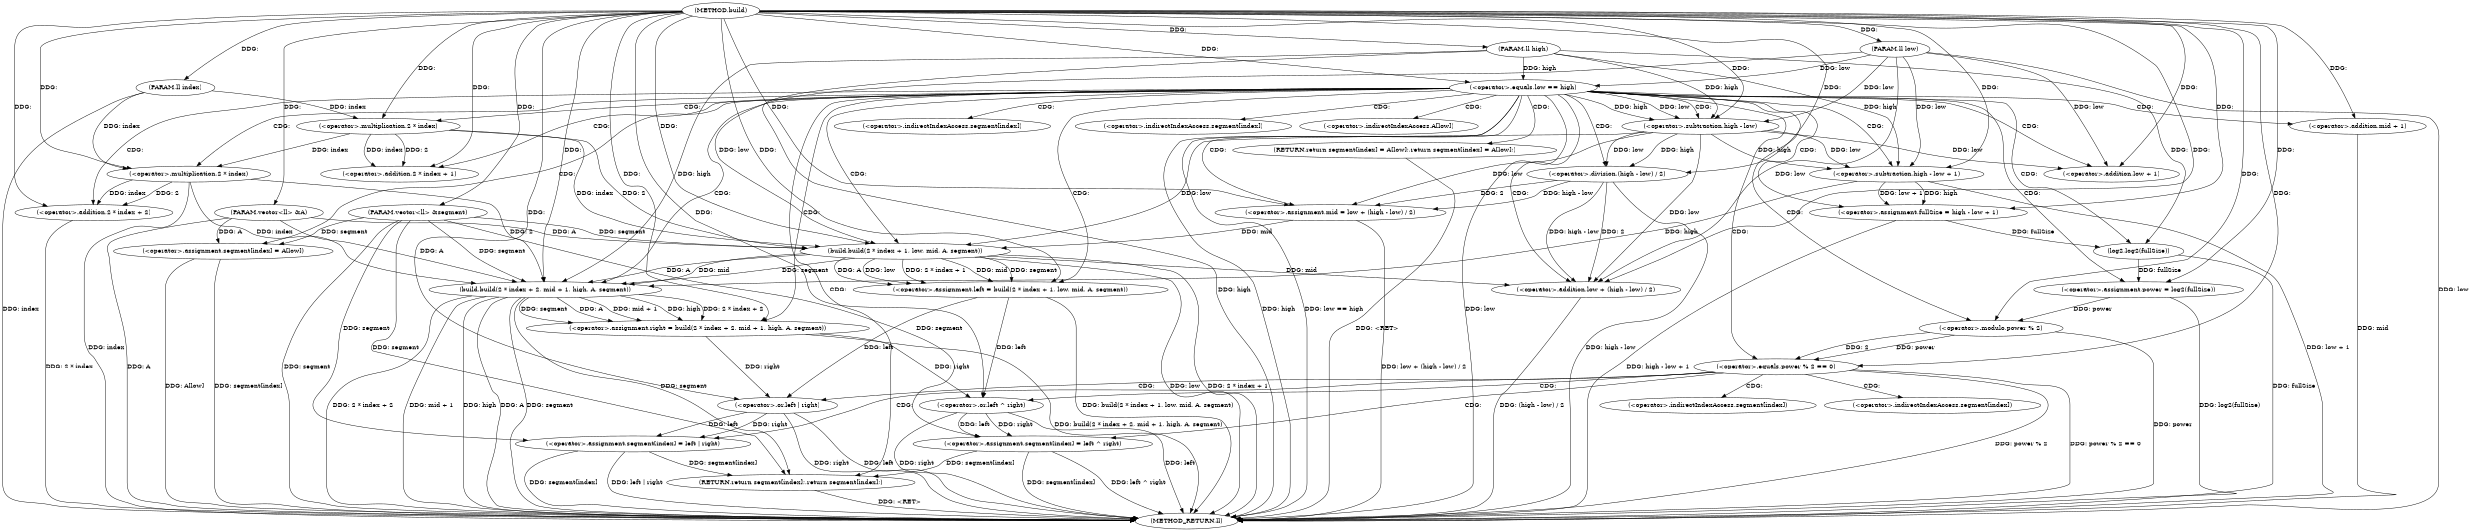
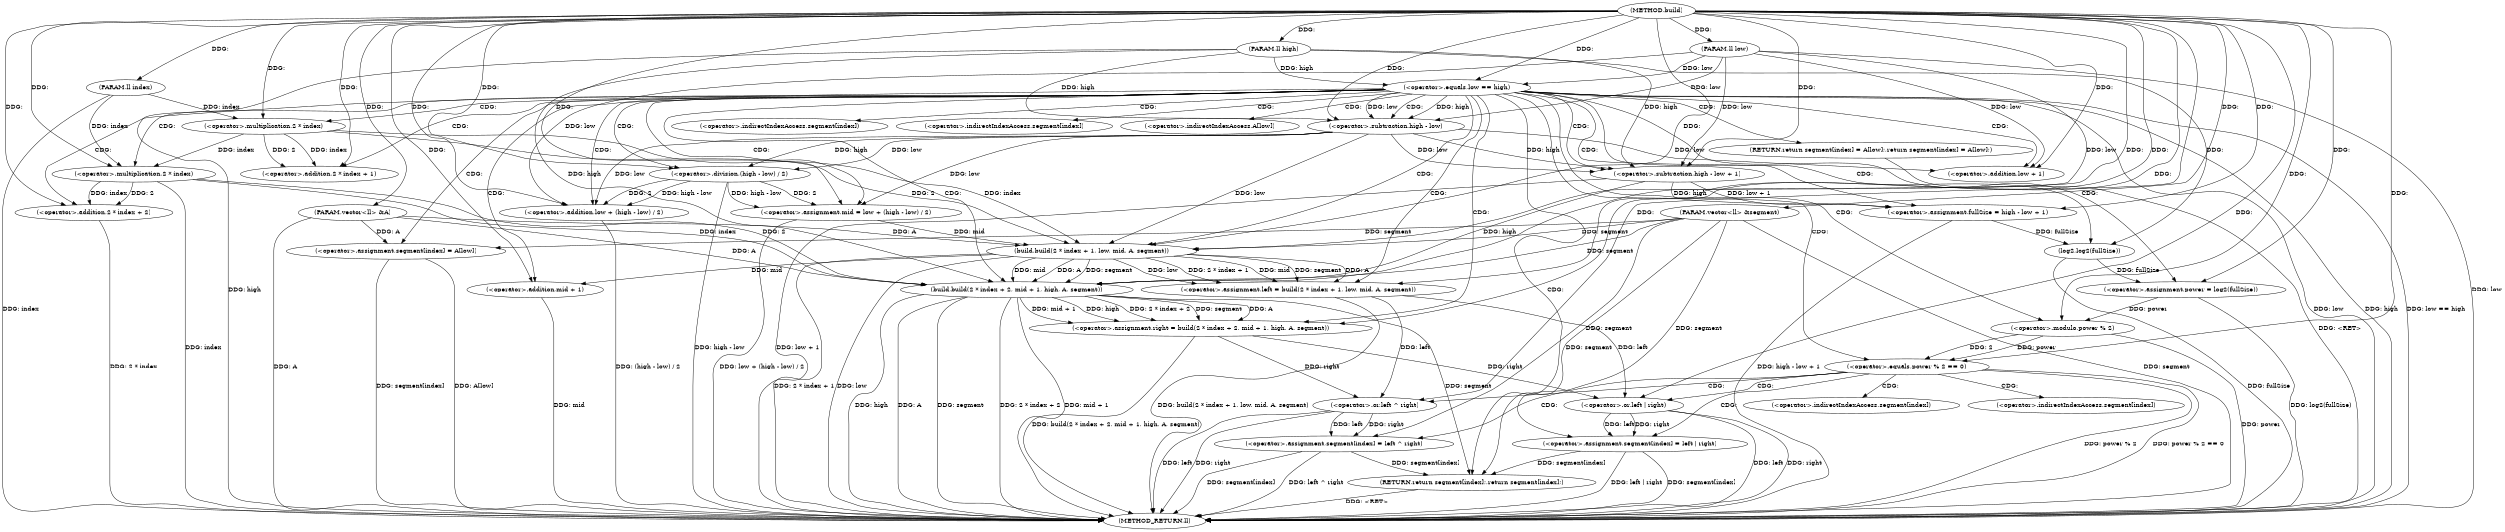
edge "(build,build(2 * index + 1, low, mid, A, segment))" -> "(<operator>.addition,low + (high - low) / 2)": now "(build,build(2 * index + 1, low, mid, A, segment))" -> "(<operator>.addition,mid + 1)"
